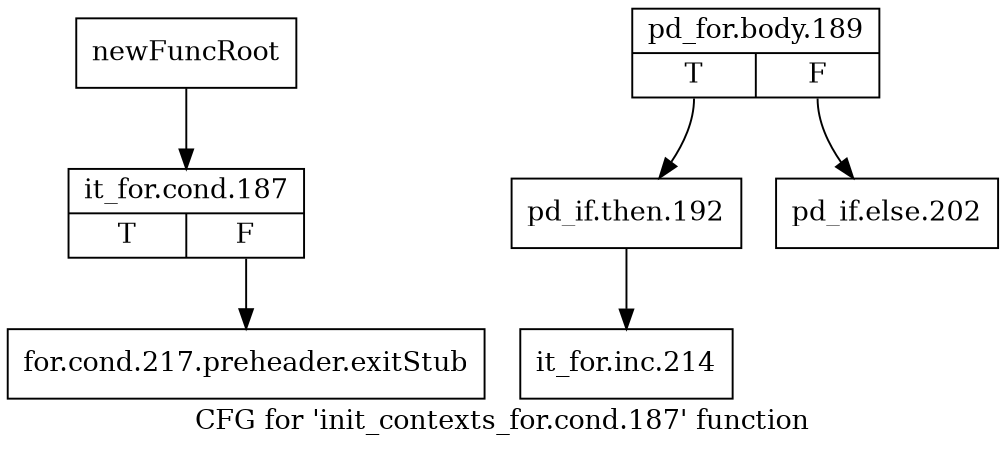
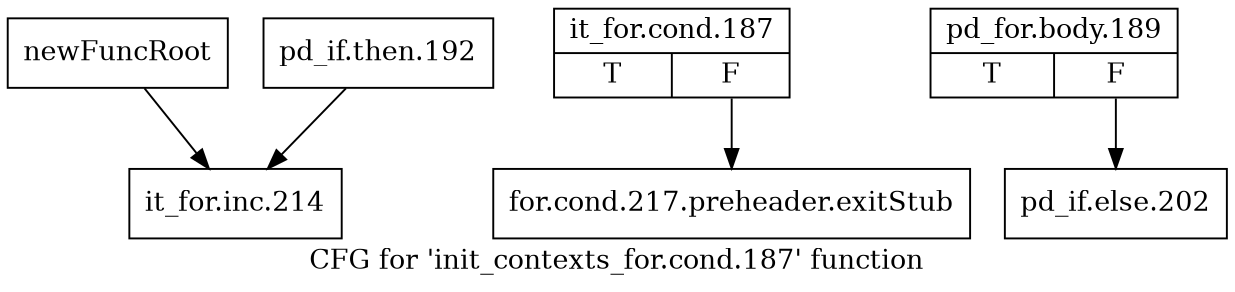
edge "newFuncRoot" -> "it_for.cond.187": now "newFuncRoot" -> "it_for.inc.214"
edge "pd_for.body.189" -> "pd_if.then.192": removed
